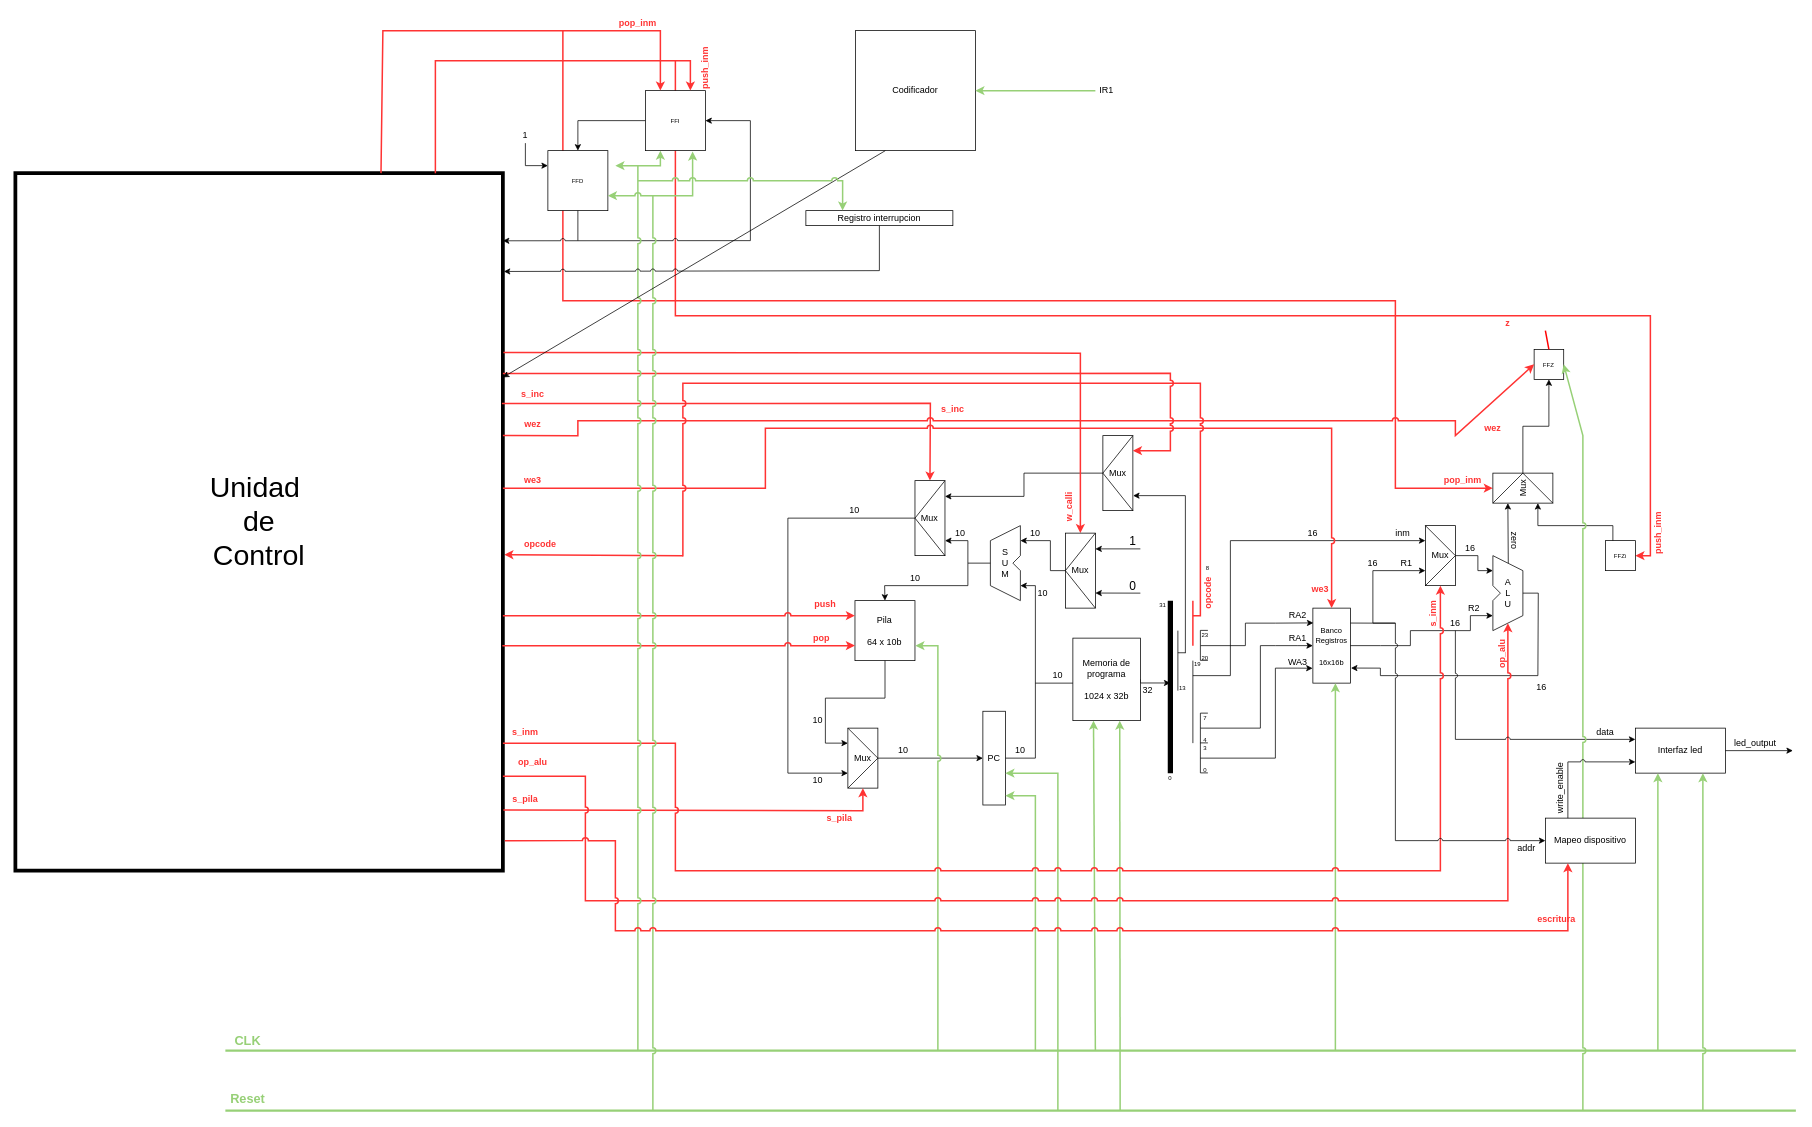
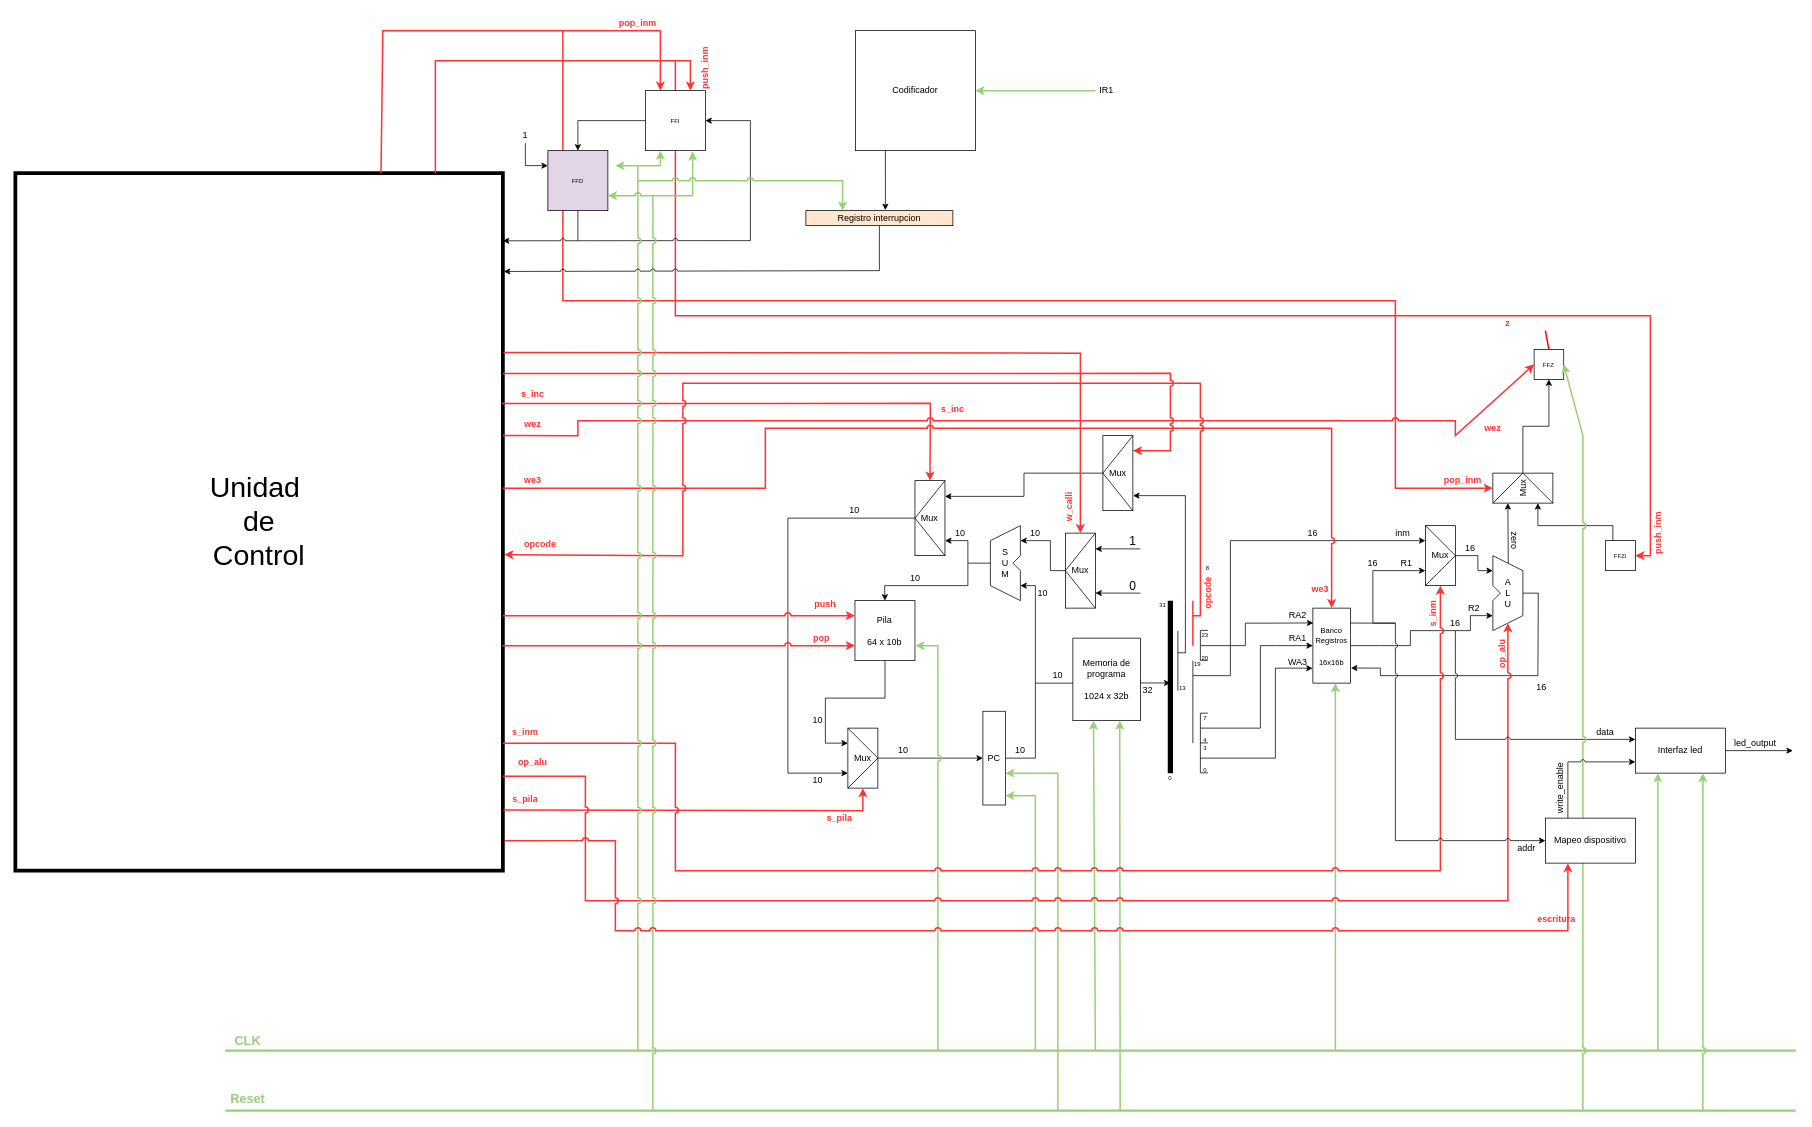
node "FFD": fillcolor #ffffff -> #e1d5e7
node "Registro interrupcion": fillcolor #ffffff -> #ffe6cc
edge "Codificador" -> "Unidad de Control": now "Codificador" -> "Registro interrupcion"
